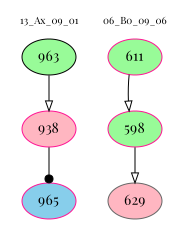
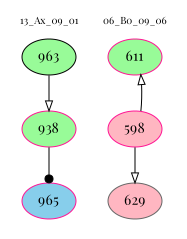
edge "611" -> "598": reversed
node "938": fillcolor lightpink -> palegreen
node "598": fillcolor palegreen -> lightpink
